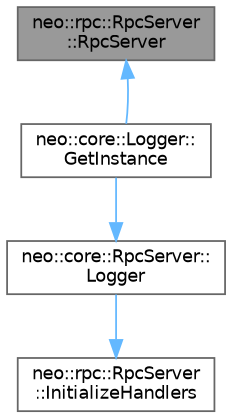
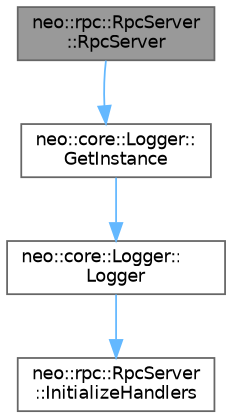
edge "neo::core::Logger:: GetInstance" -> "neo::rpc::RpcServer ::RpcServer": reversed
node "neo::core::RpcServer:: Logger": label "neo::core::RpcServer:: Logger" -> "neo::core::Logger:: Logger"
